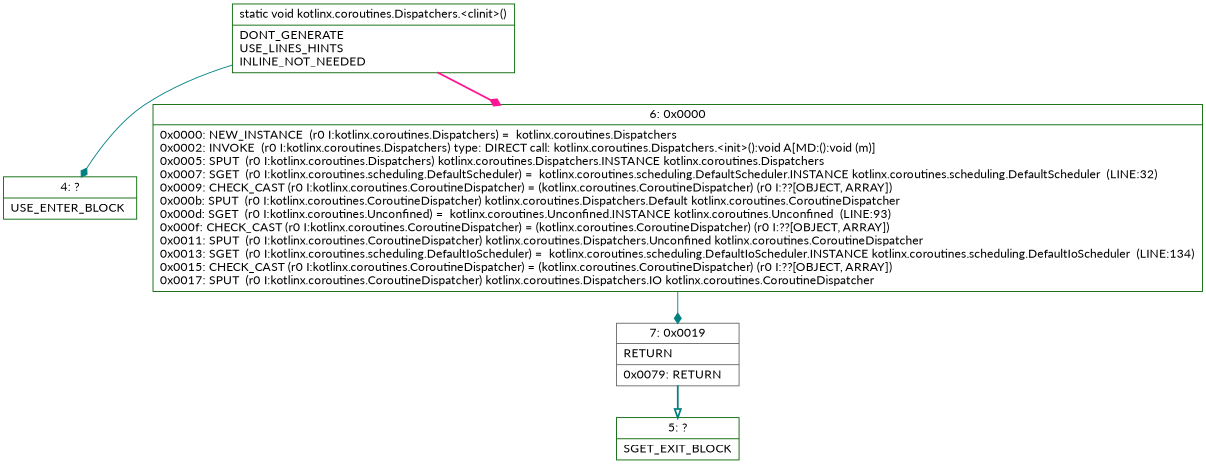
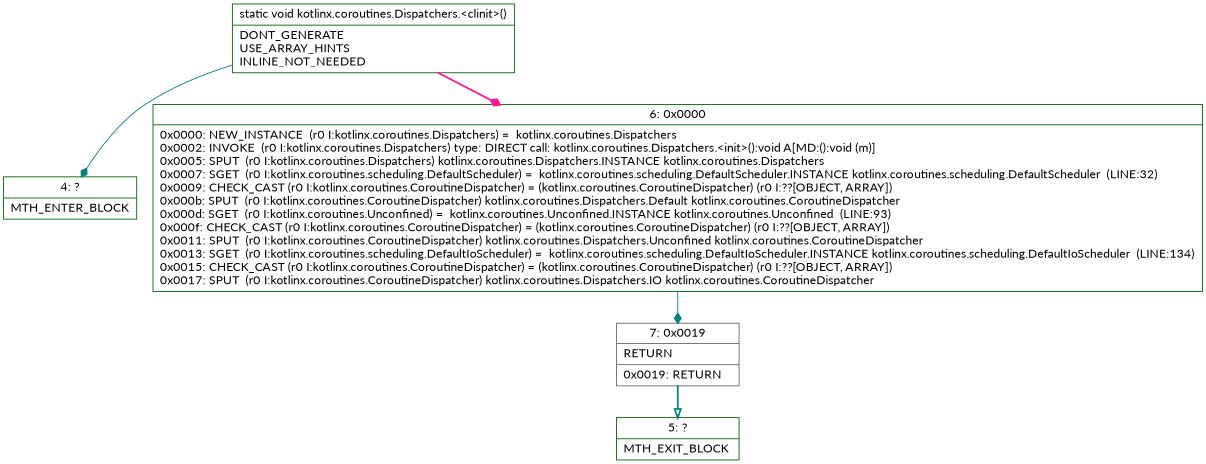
node "static void kotlinx.coroutines.Dispatchers.<clinit>()": text "USE_LINES_HINTS" -> "USE_ARRAY_HINTS"
node "4: ?": text "USE_ENTER_BLOCK" -> "MTH_ENTER_BLOCK"
node "7: 0x0019": text "0x0079: RETURN" -> "0x0019: RETURN"
node "5: ?": text "SGET_EXIT_BLOCK" -> "MTH_EXIT_BLOCK"
